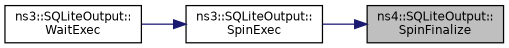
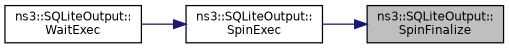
node "ns4::SQLiteOutput:: SpinFinalize": label "ns4::SQLiteOutput:: SpinFinalize" -> "ns3::SQLiteOutput:: SpinFinalize"
